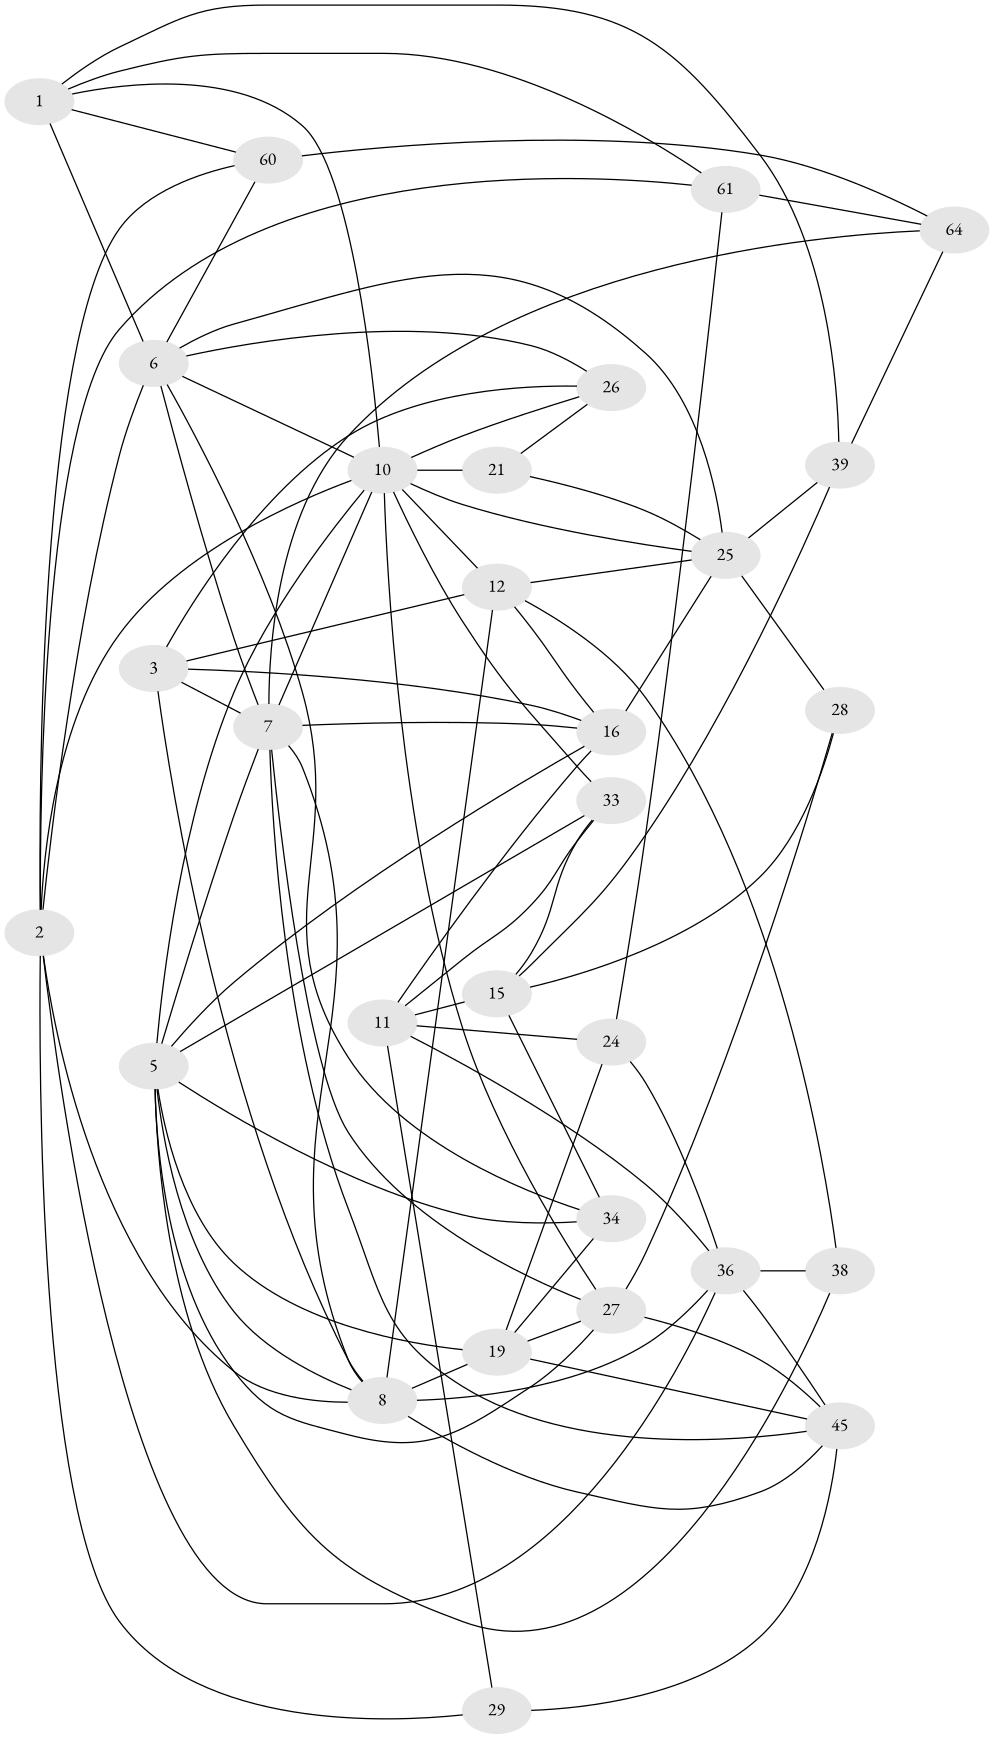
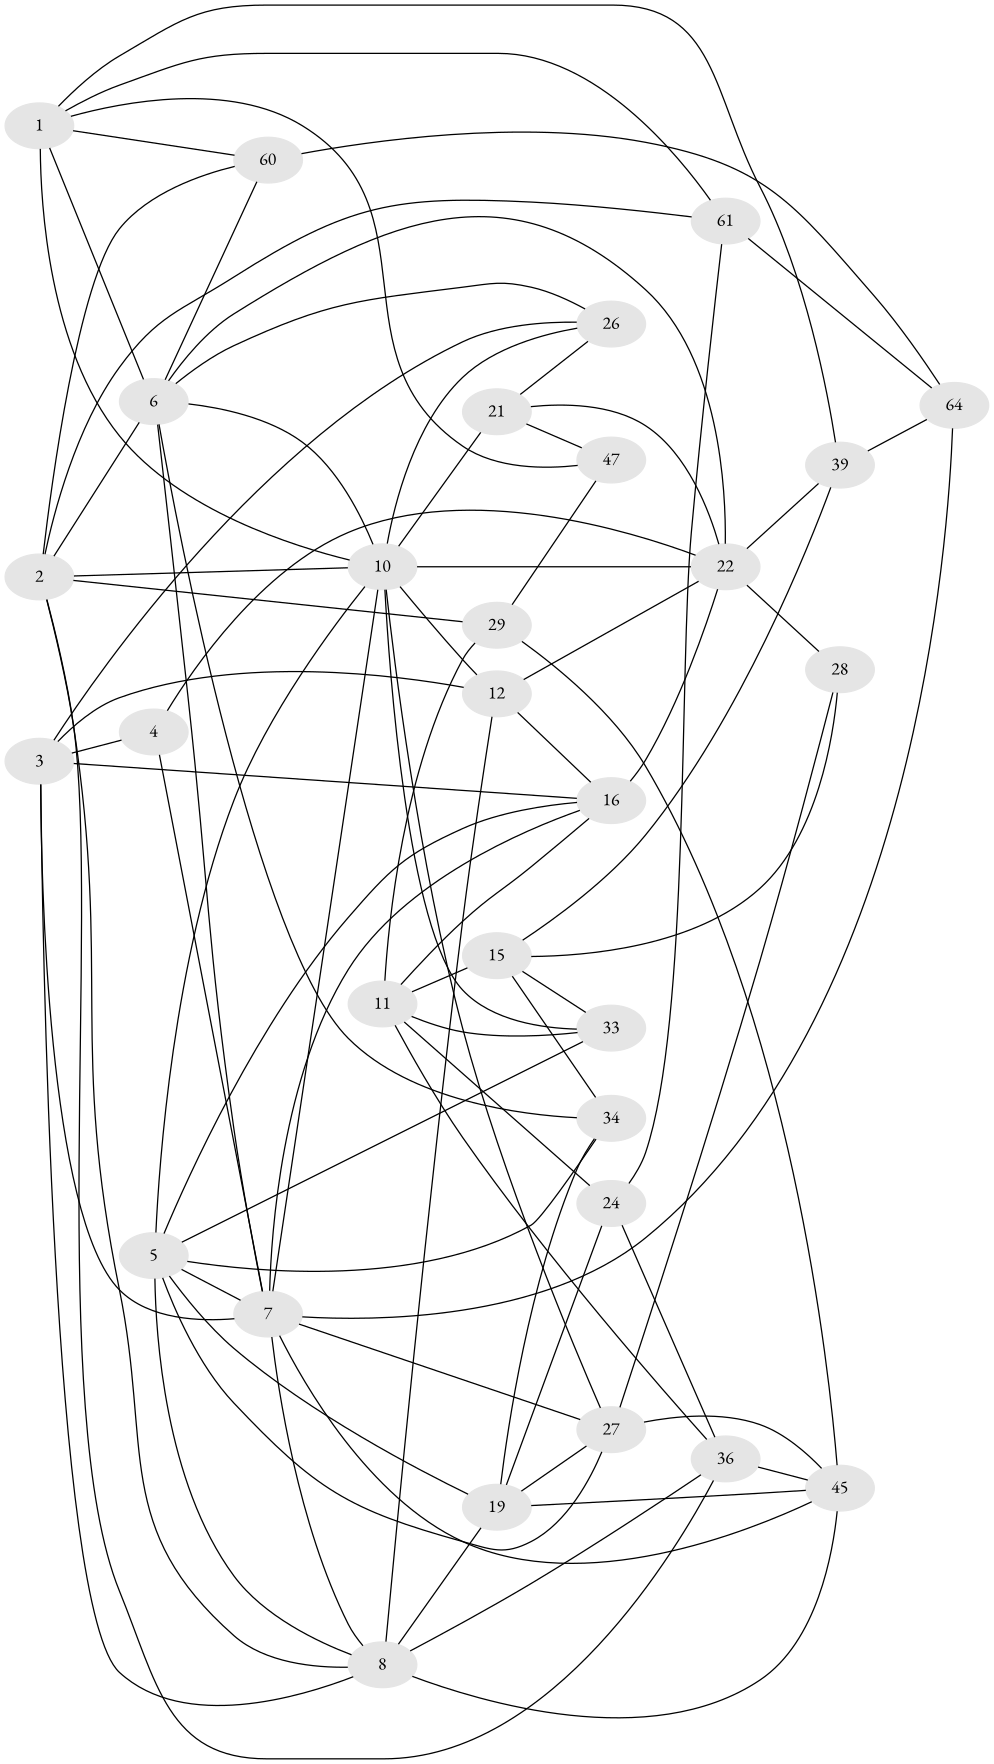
node "47": added
node "25": label "25" -> "22"
node "4": added
node "38": removed
